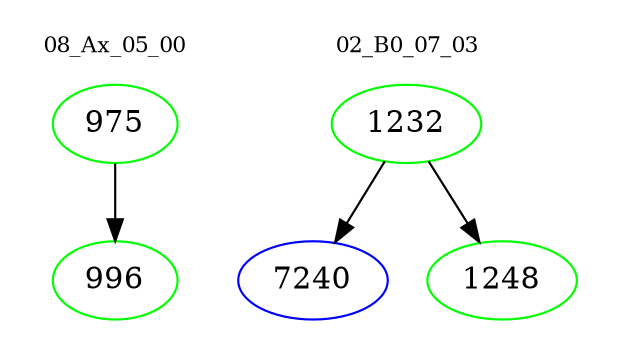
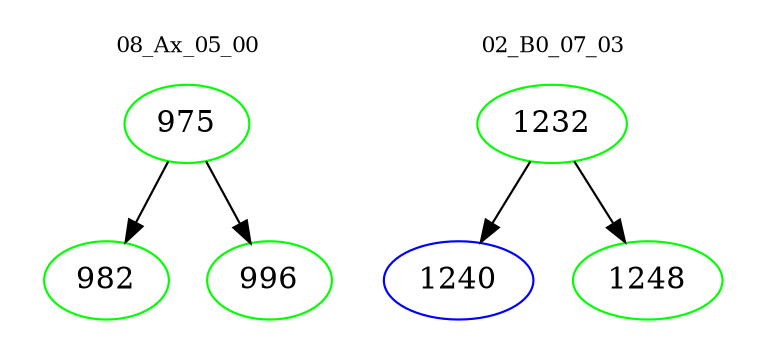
node "982": added
node "7240": label "7240" -> "1240"
